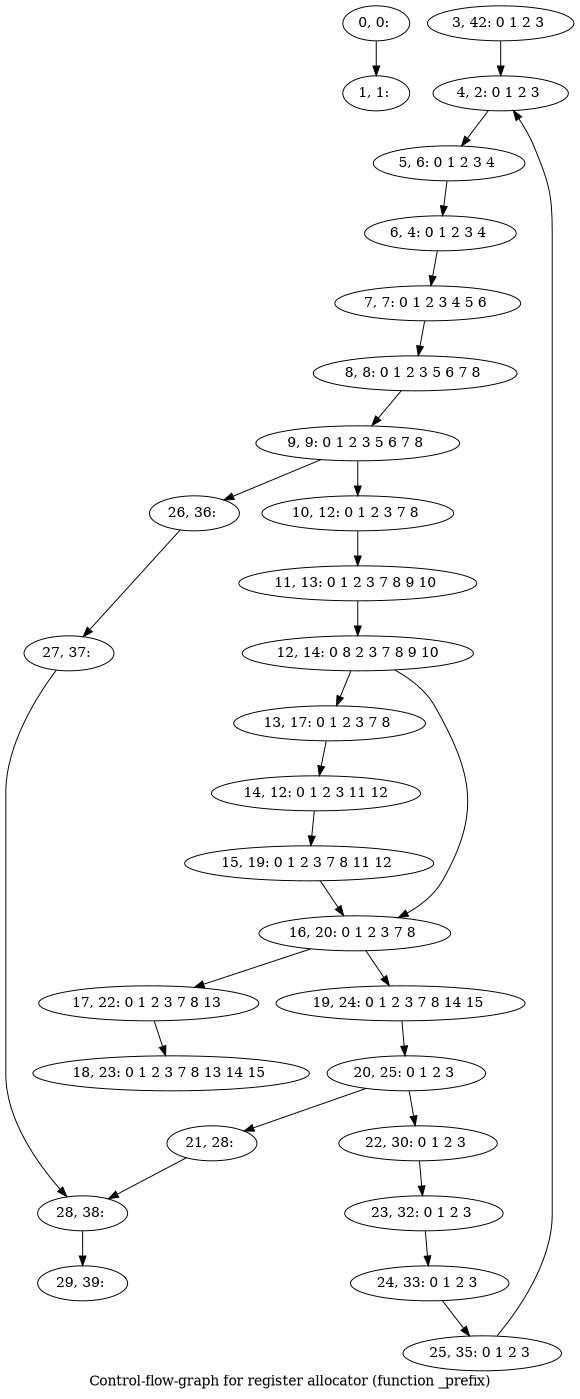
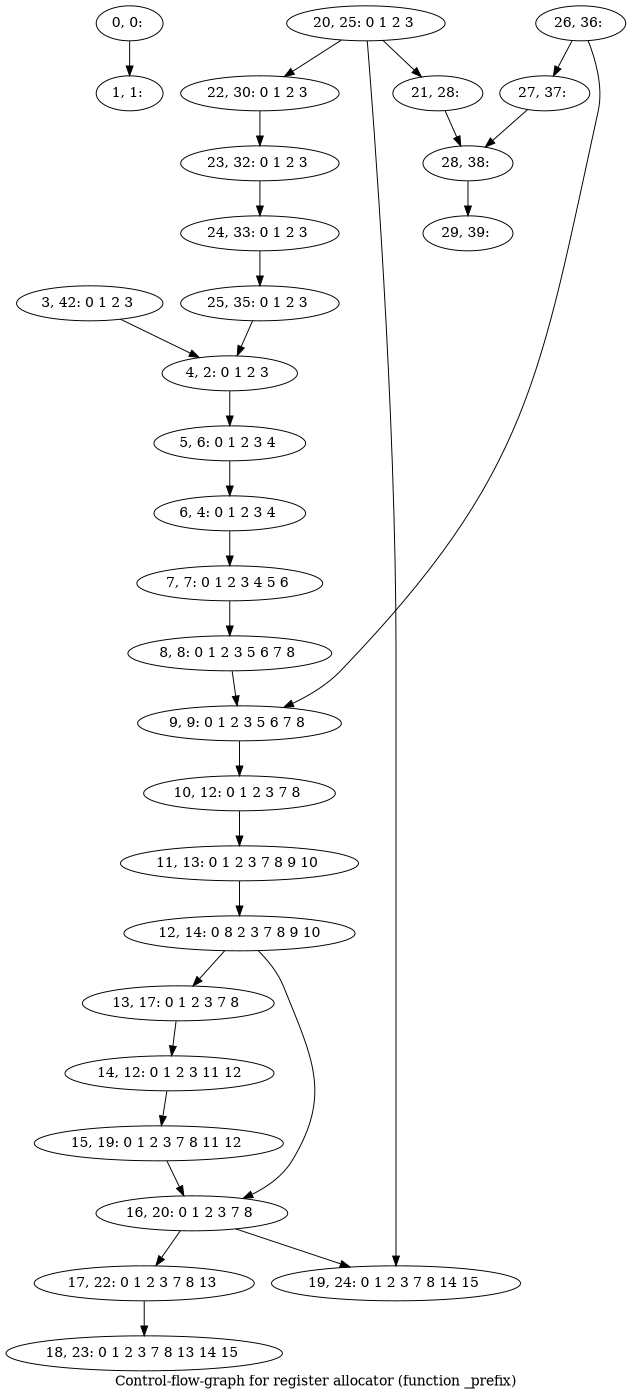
edge "9, 9: 0 1 2 3 5 6 7 8" -> "26, 36:": reversed
edge "19, 24: 0 1 2 3 7 8 14 15" -> "20, 25: 0 1 2 3": reversed
